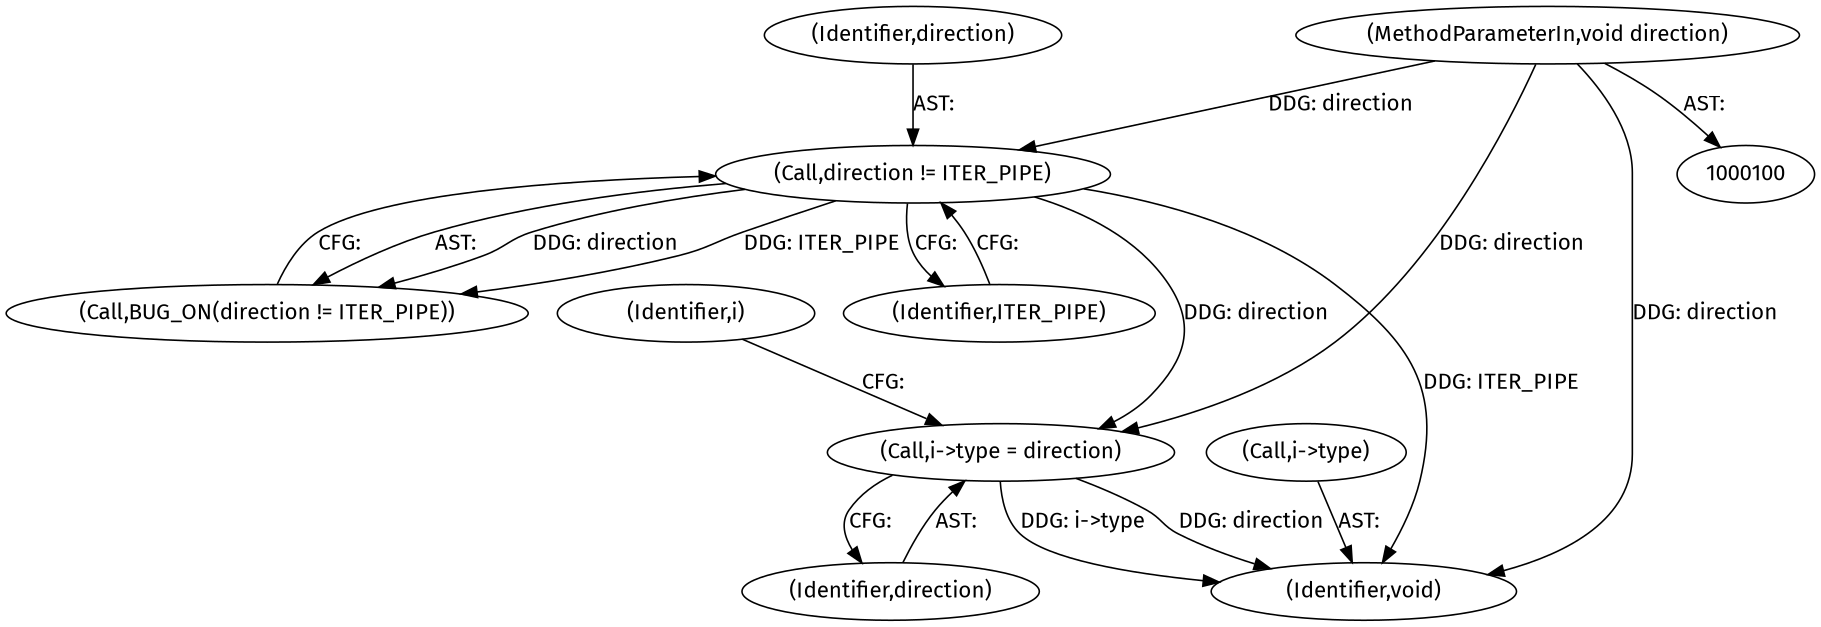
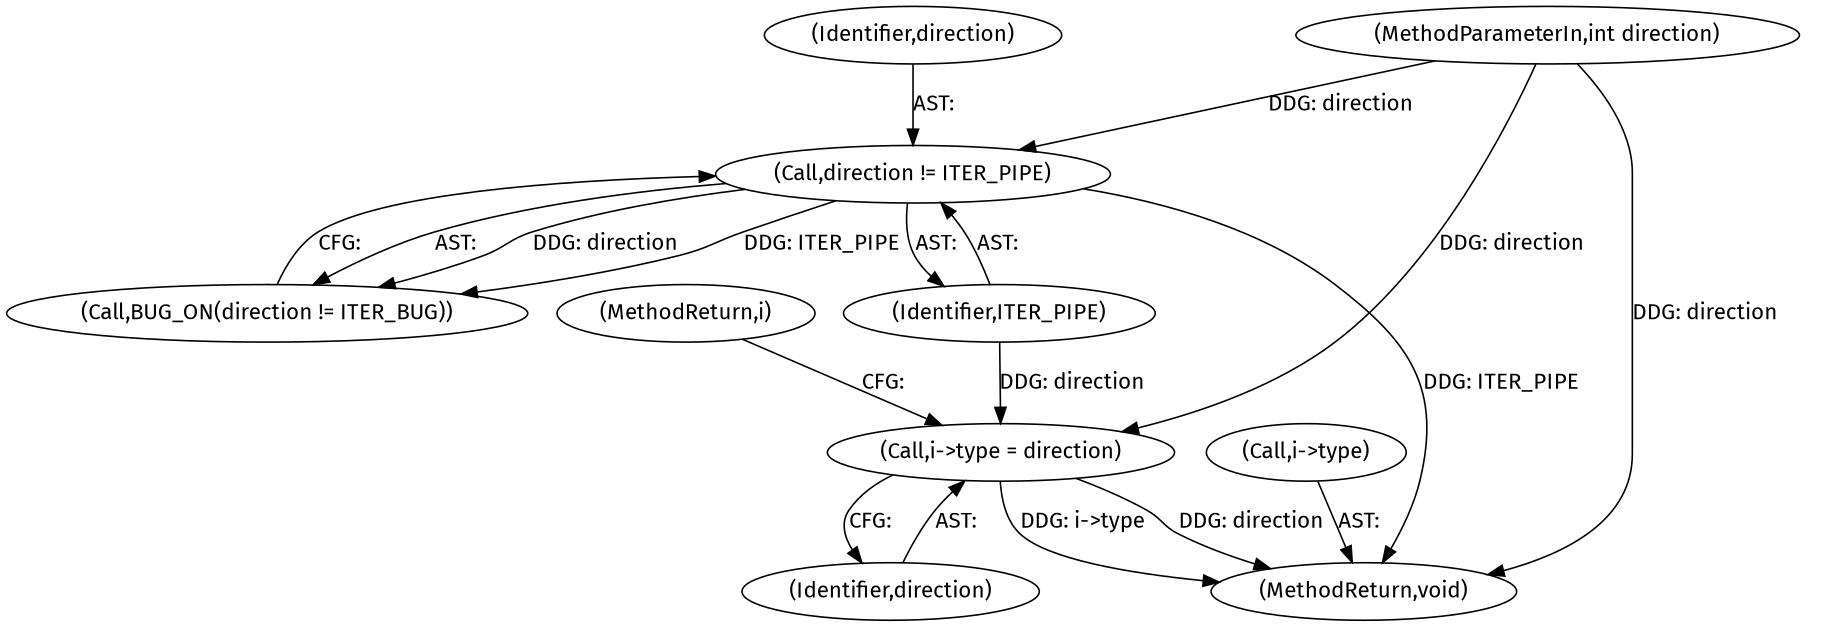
node "(MethodParameterIn,void direction)": label "(MethodParameterIn,void direction)" -> "(MethodParameterIn,int direction)"
node "1000100": removed
edge "(Call,direction != ITER_PIPE)" -> "(Identifier,ITER_PIPE)": label "CFG: " -> "AST: "
edge "(Identifier,ITER_PIPE)" -> "(Call,direction != ITER_PIPE)": label "CFG: " -> "AST: "
edge "(Call,direction != ITER_PIPE)" -> "(Call,i->type = direction)": now "(Identifier,ITER_PIPE)" -> "(Call,i->type = direction)"
node "(Call,BUG_ON(direction != ITER_PIPE))": label "(Call,BUG_ON(direction != ITER_PIPE))" -> "(Call,BUG_ON(direction != ITER_BUG))"
node "(Identifier,i)": label "(Identifier,i)" -> "(MethodReturn,i)"
node "(Identifier,void)": label "(Identifier,void)" -> "(MethodReturn,void)"
